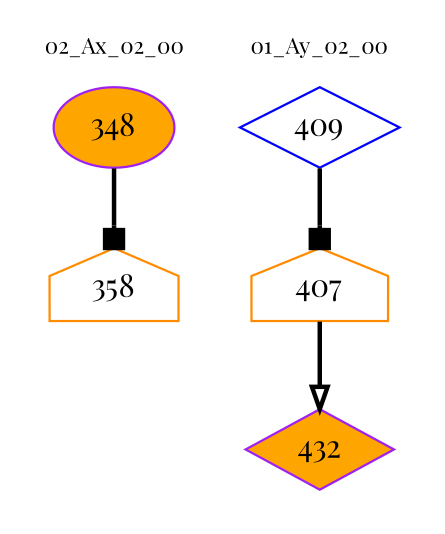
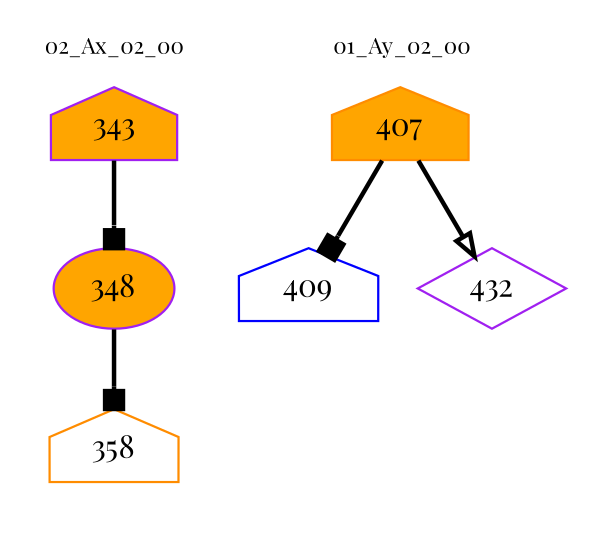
node "343": added
node "409": shape diamond -> house
edge "409" -> "407": reversed
node "407": fillcolor white -> orange
node "432": fillcolor orange -> white
